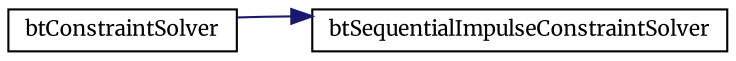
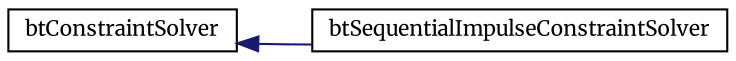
edge "btConstraintSolver" -> "btSequentialImpulseConstraintSolver": reversed
